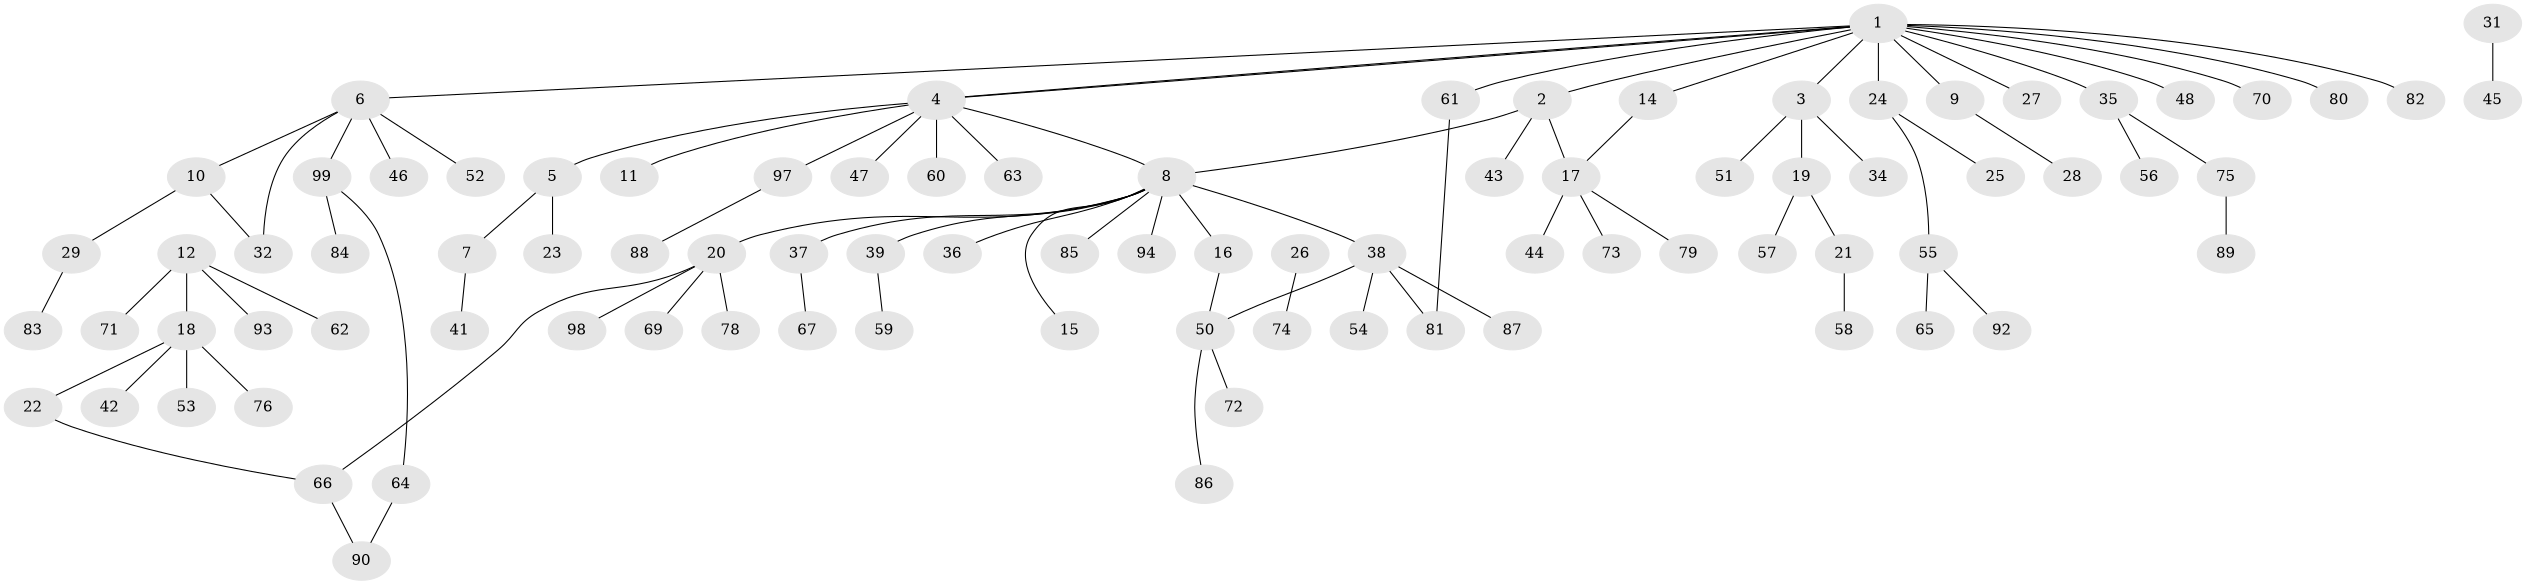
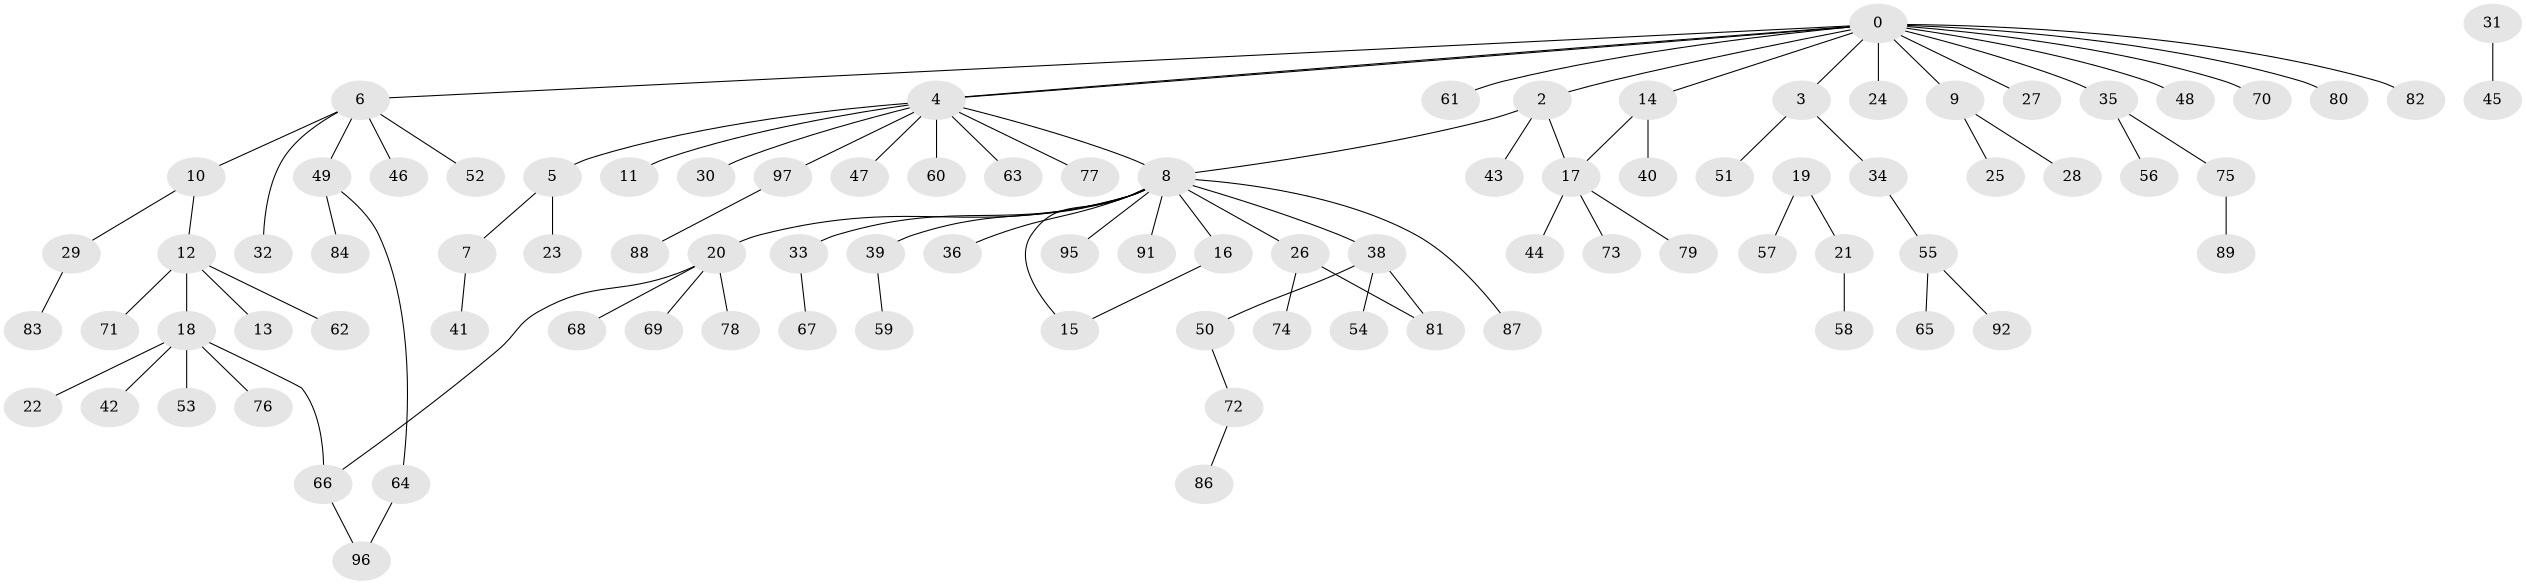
node "1": label "1" -> "0"
edge "3" -- "19": removed
edge "24" -- "25": now "9" -- "25"
edge "24" -- "55": now "34" -- "55"
node "99": label "99" -> "49"
node "30": added
node "77": added
node "40": added
edge "10" -- "32": now "10" -- "12"
edge "8" -- "26": added
edge "61" -- "81": now "26" -- "81"
node "37": label "37" -> "33"
node "85": label "85" -> "95"
node "94": label "94" -> "91"
edge "16" -- "50": now "16" -- "15"
edge "38" -- "87": now "8" -- "87"
node "93": label "93" -> "13"
node "98": label "98" -> "68"
edge "50" -- "86": now "72" -- "86"
edge "22" -- "66": now "18" -- "66"
node "90": label "90" -> "96"
